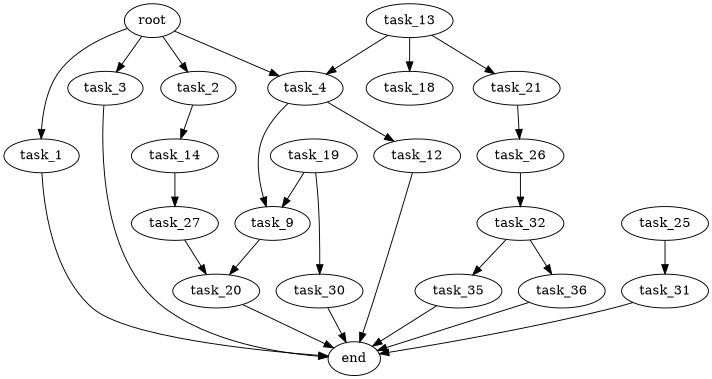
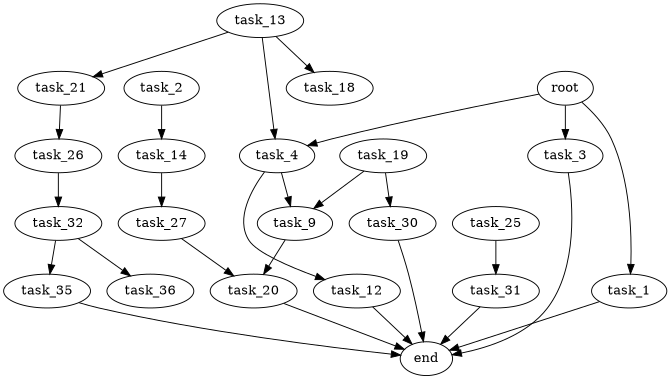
edge "root" -> "task_2": removed
edge "task_36" -> "end": removed
